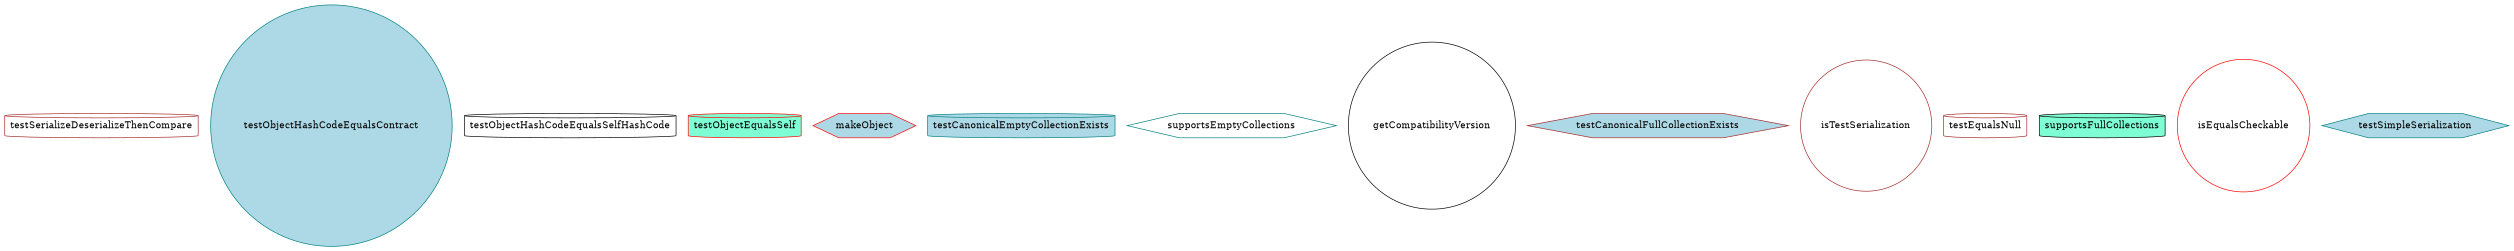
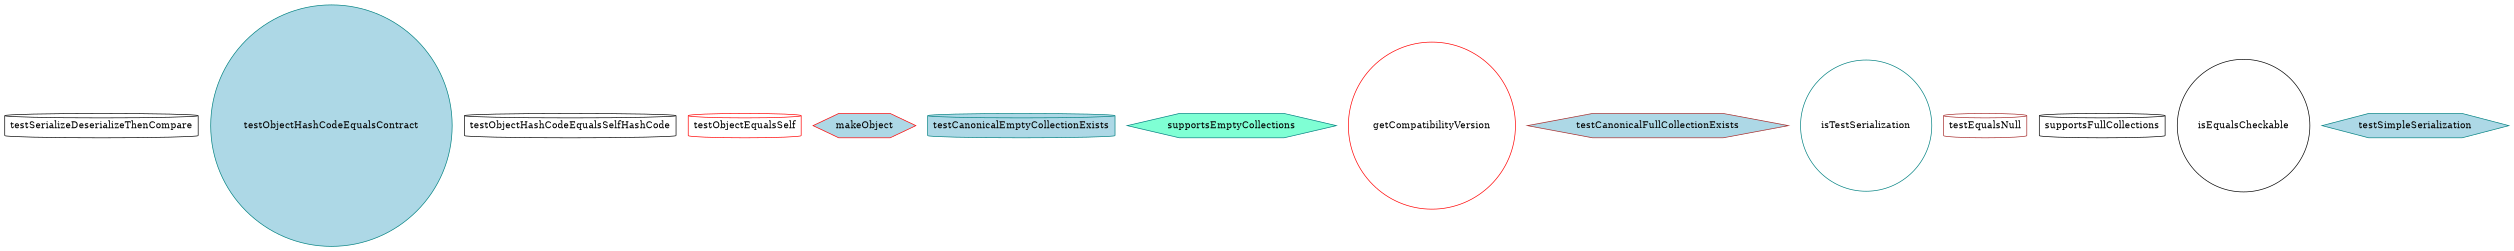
node "testSerializeDeserializeThenCompare": color brown -> black
node "testObjectEqualsSelf": fillcolor aquamarine -> white
node "supportsEmptyCollections": fillcolor white -> aquamarine
node "getCompatibilityVersion": color black -> red
node "isTestSerialization": color brown -> teal
node "supportsFullCollections": fillcolor aquamarine -> white
node "isEqualsCheckable": color red -> black
